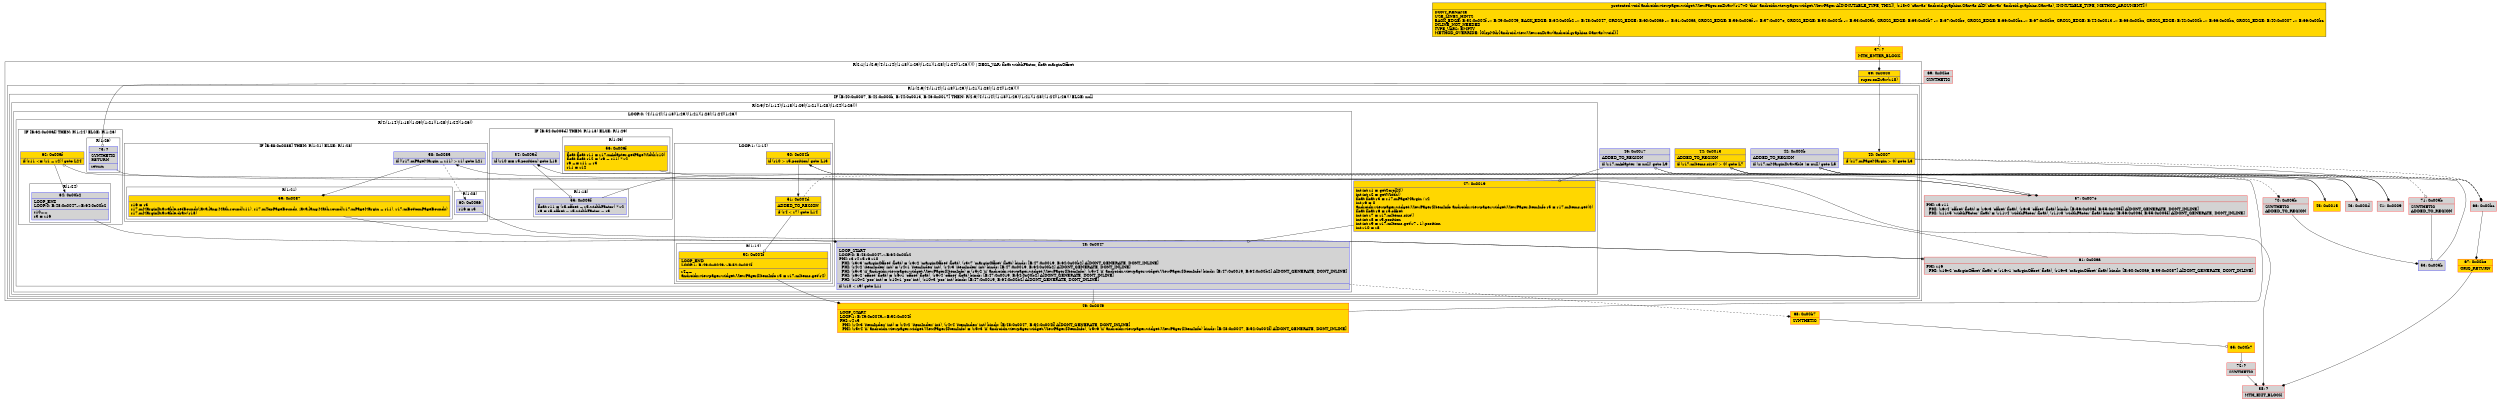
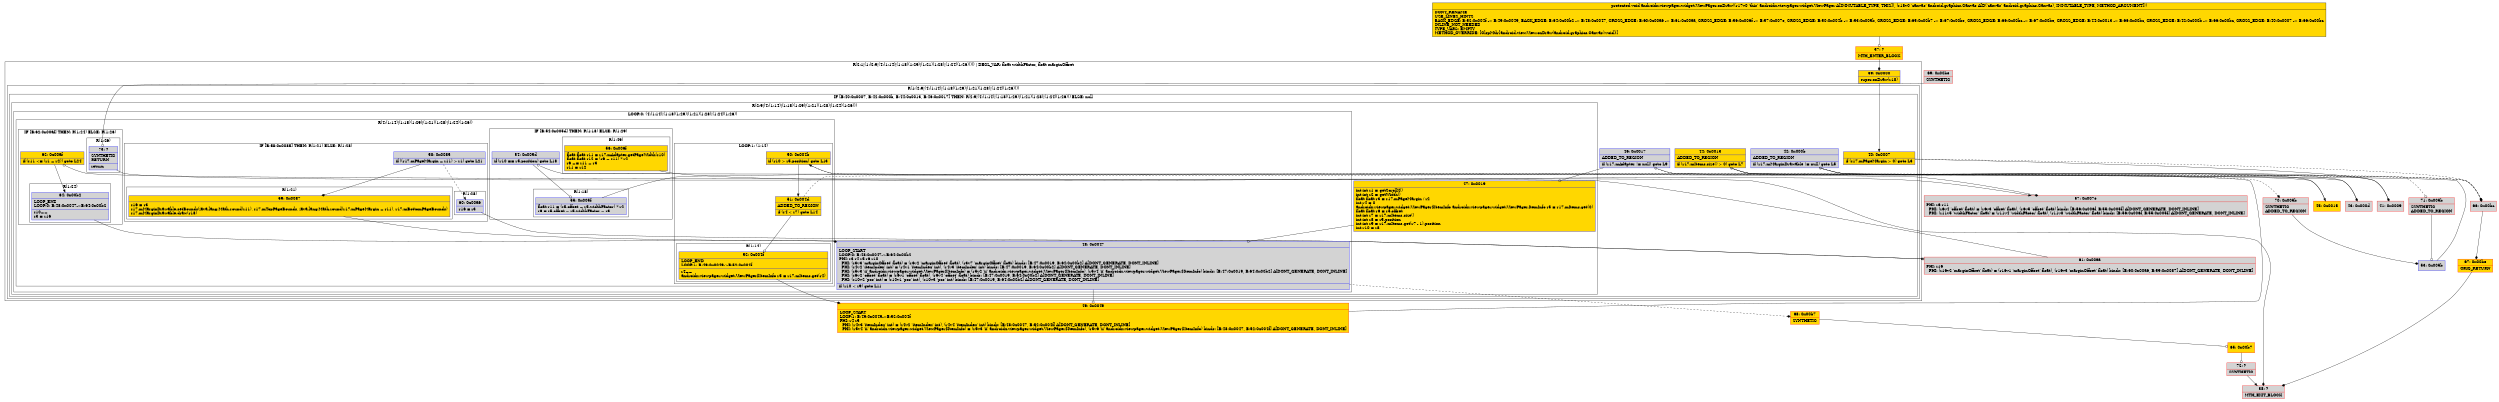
edge "53: 0x005b" -> "54: 0x005d": arrowhead diamond -> odot
edge "57: 0x007e" -> "58: 0x0085": removed
node "47: 0x0019": text "int r6 = 0" -> "int r4 = 0"
